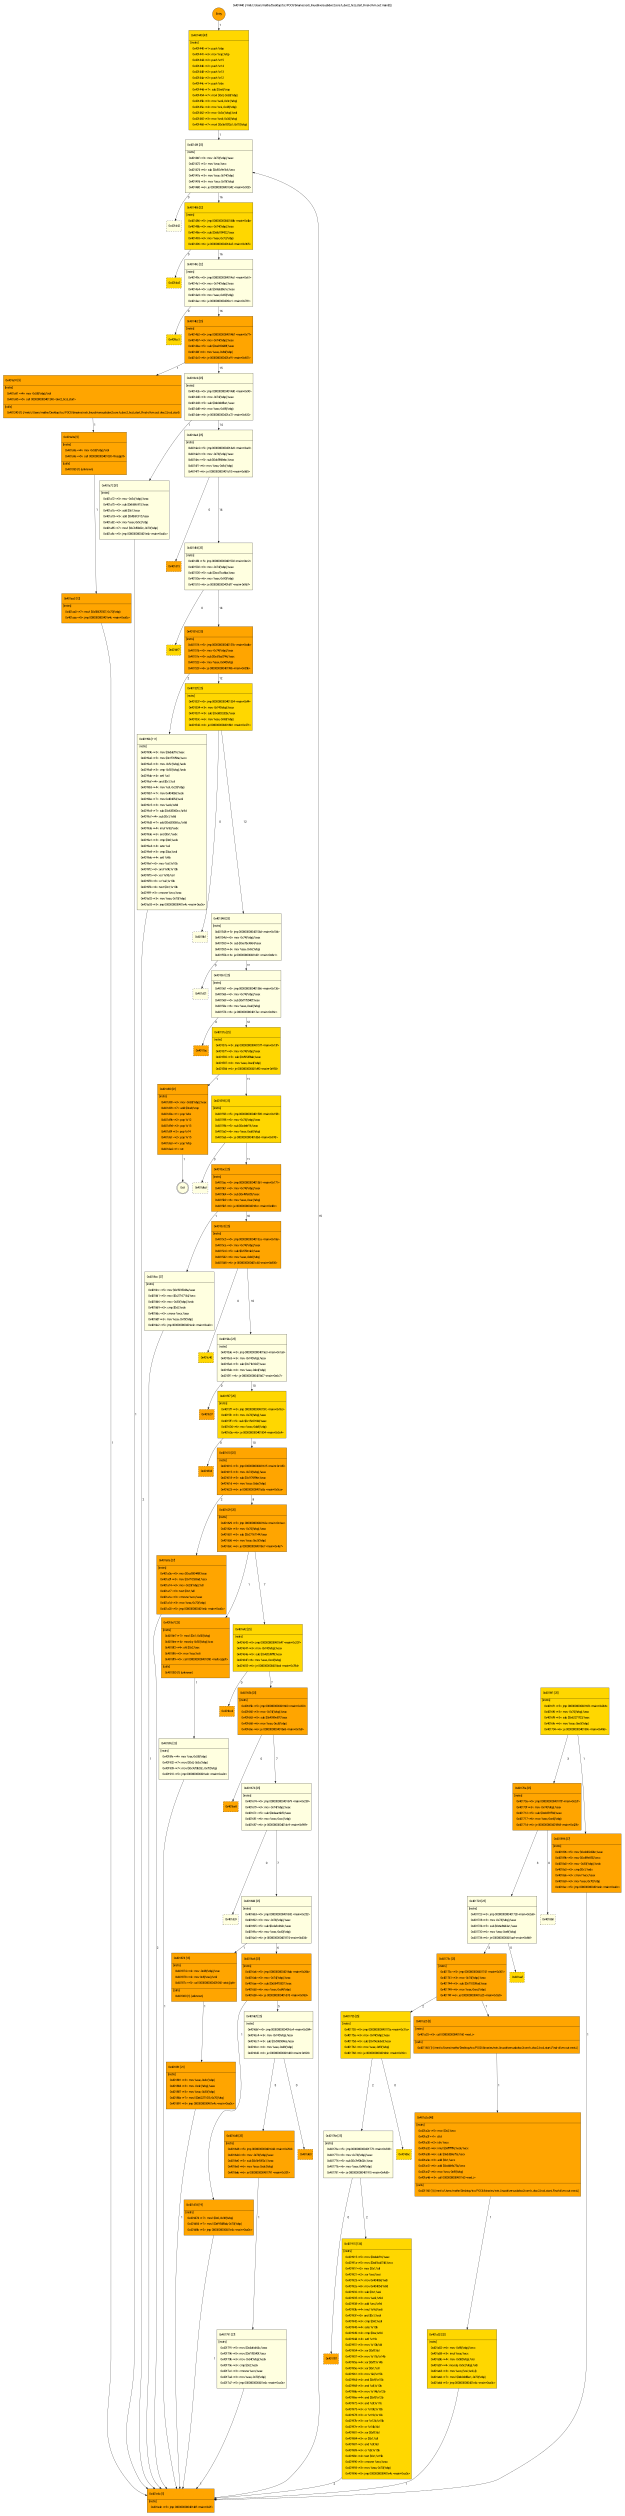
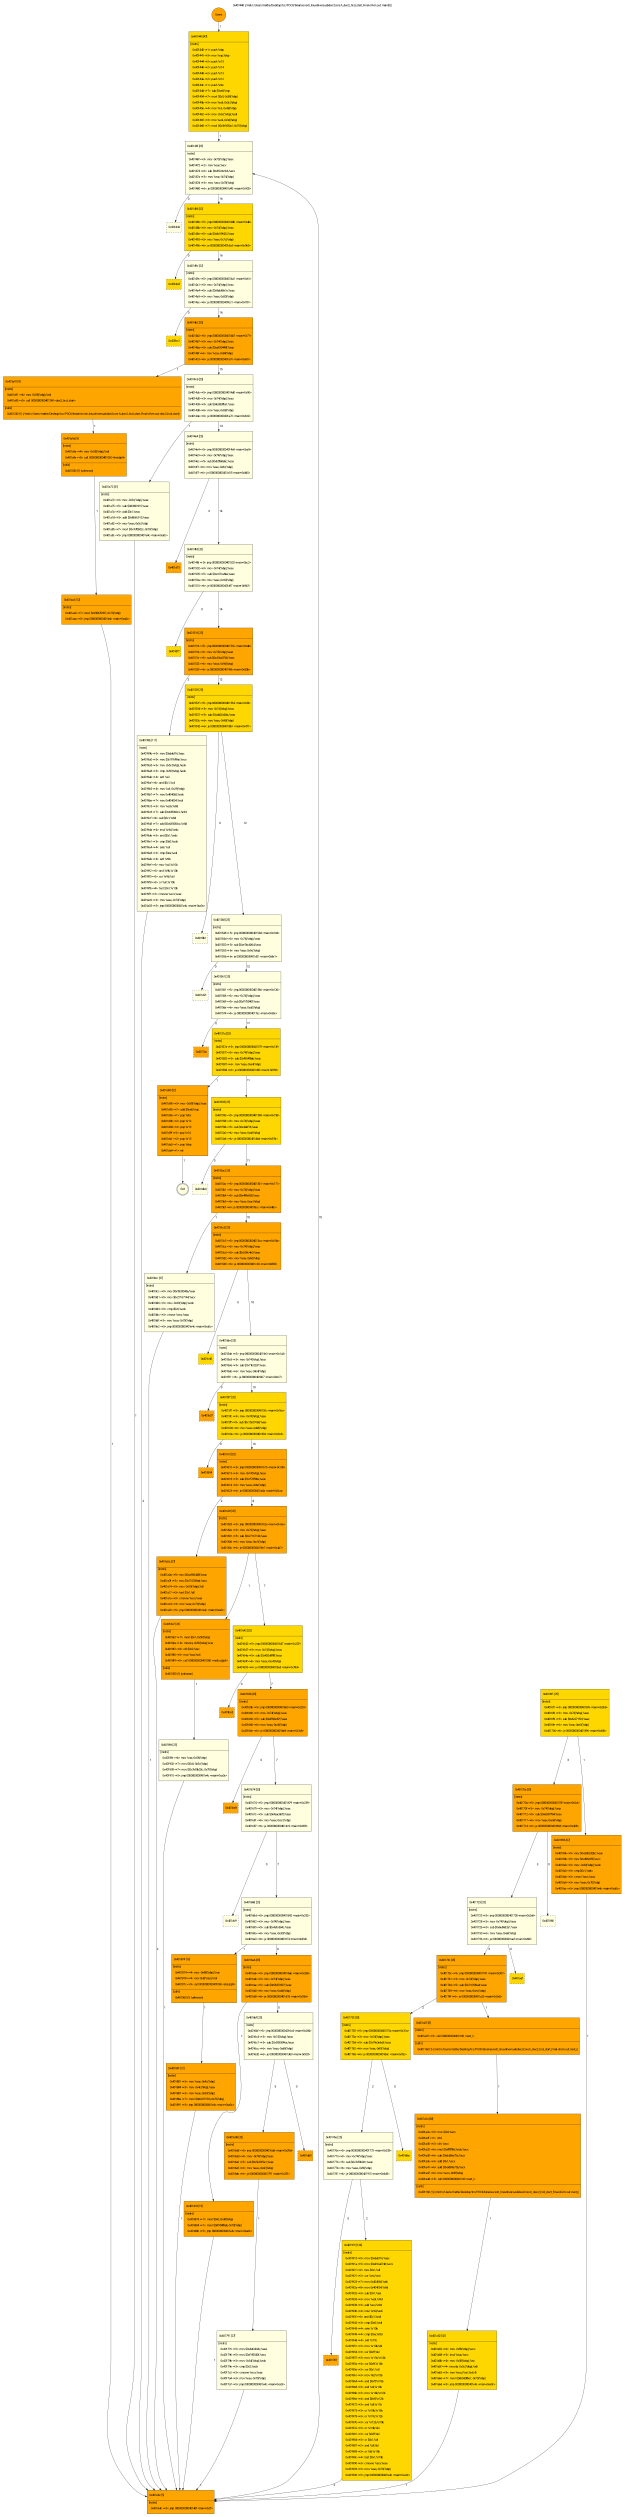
node "Entry": label "Entry" -> "Users"
